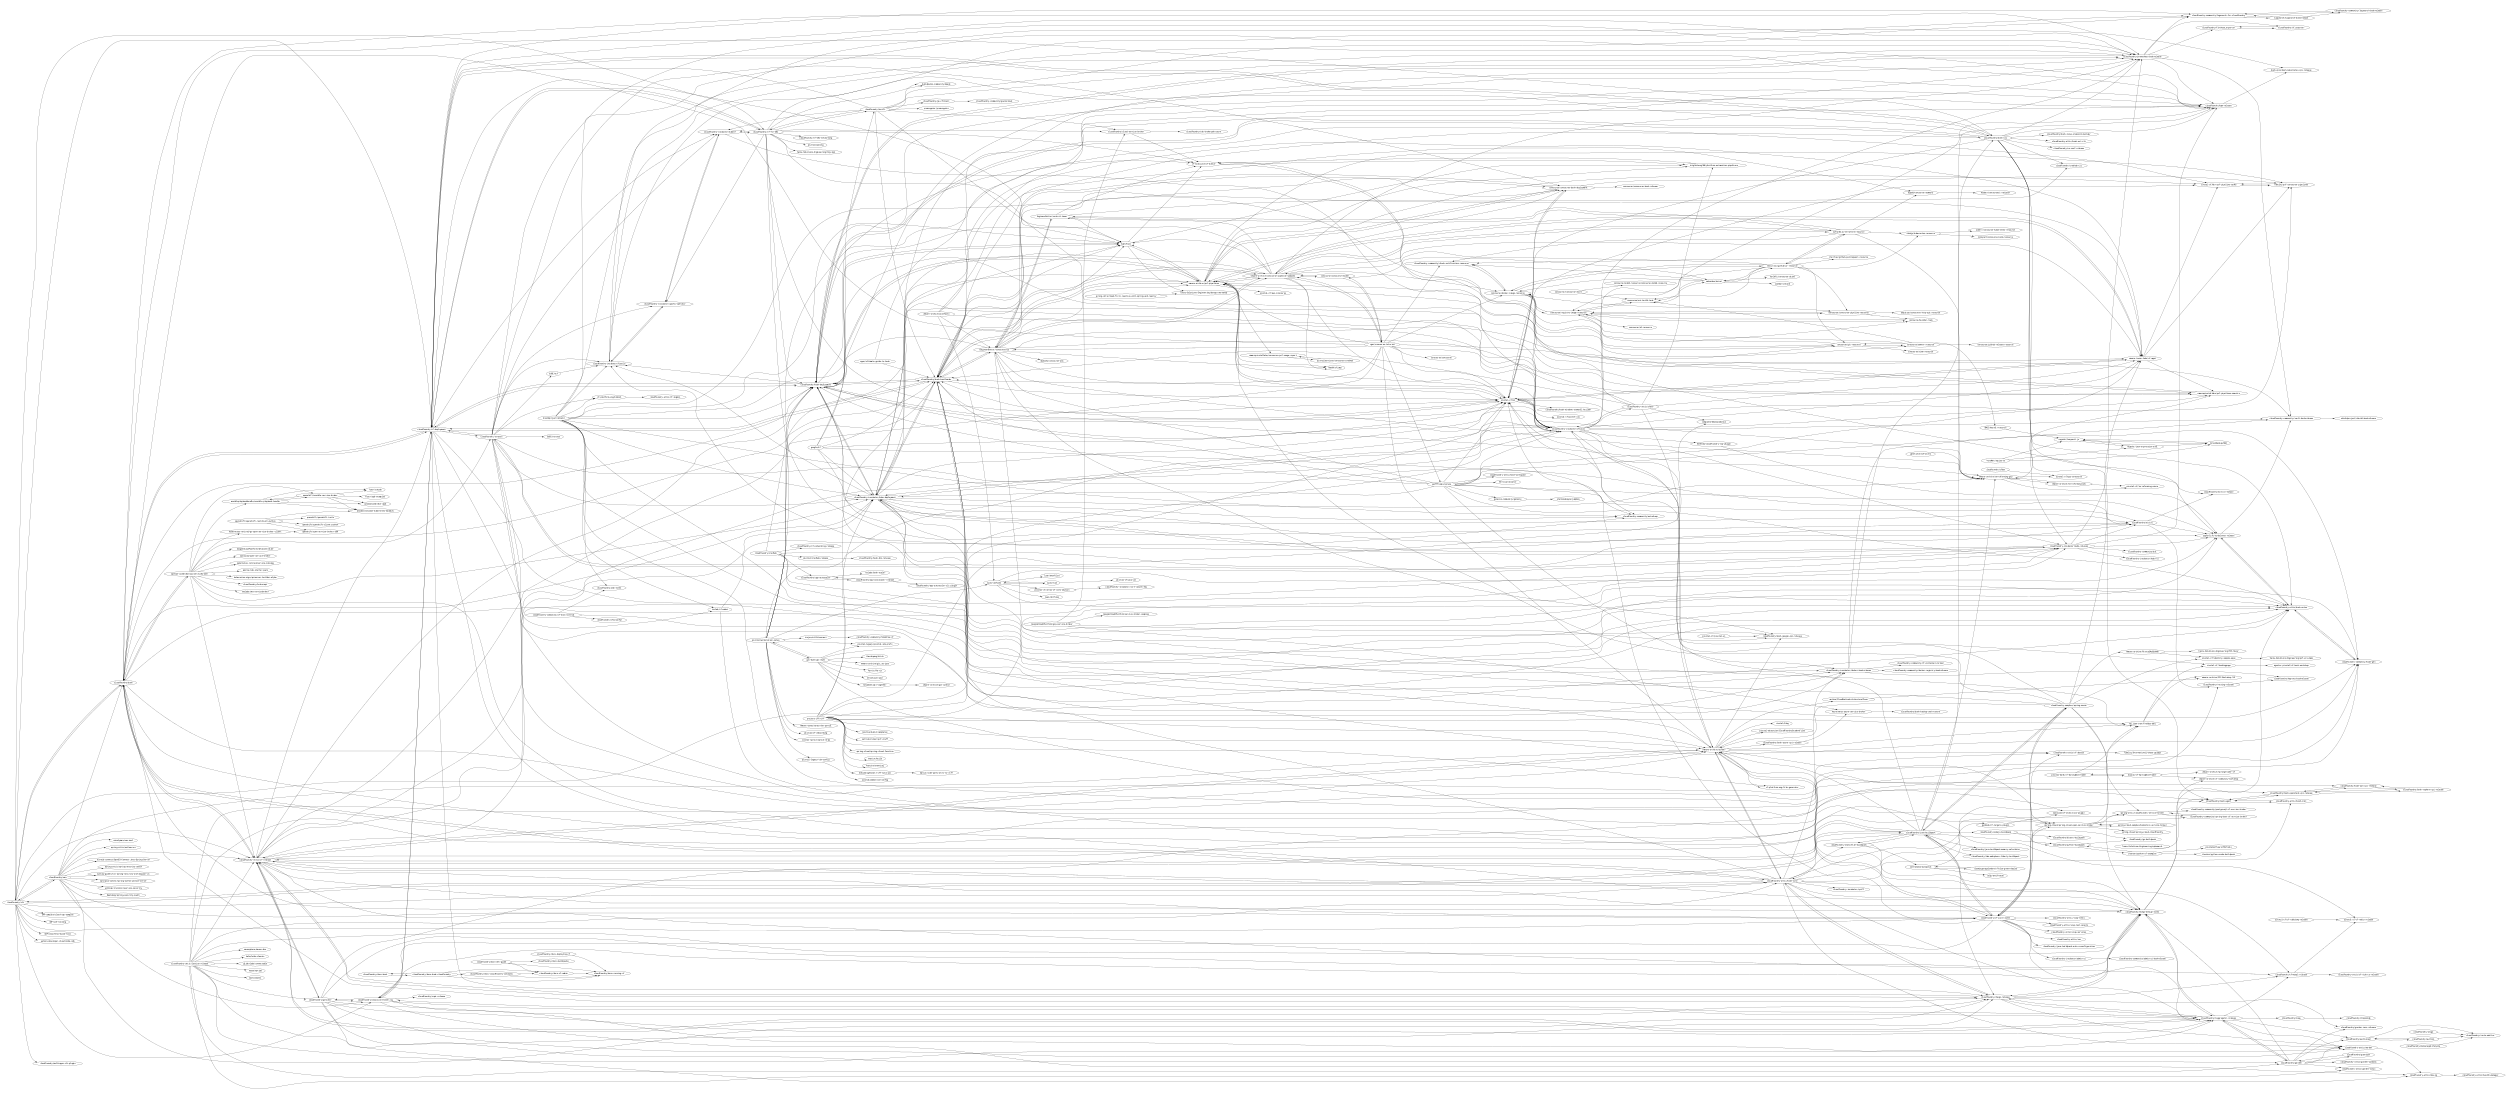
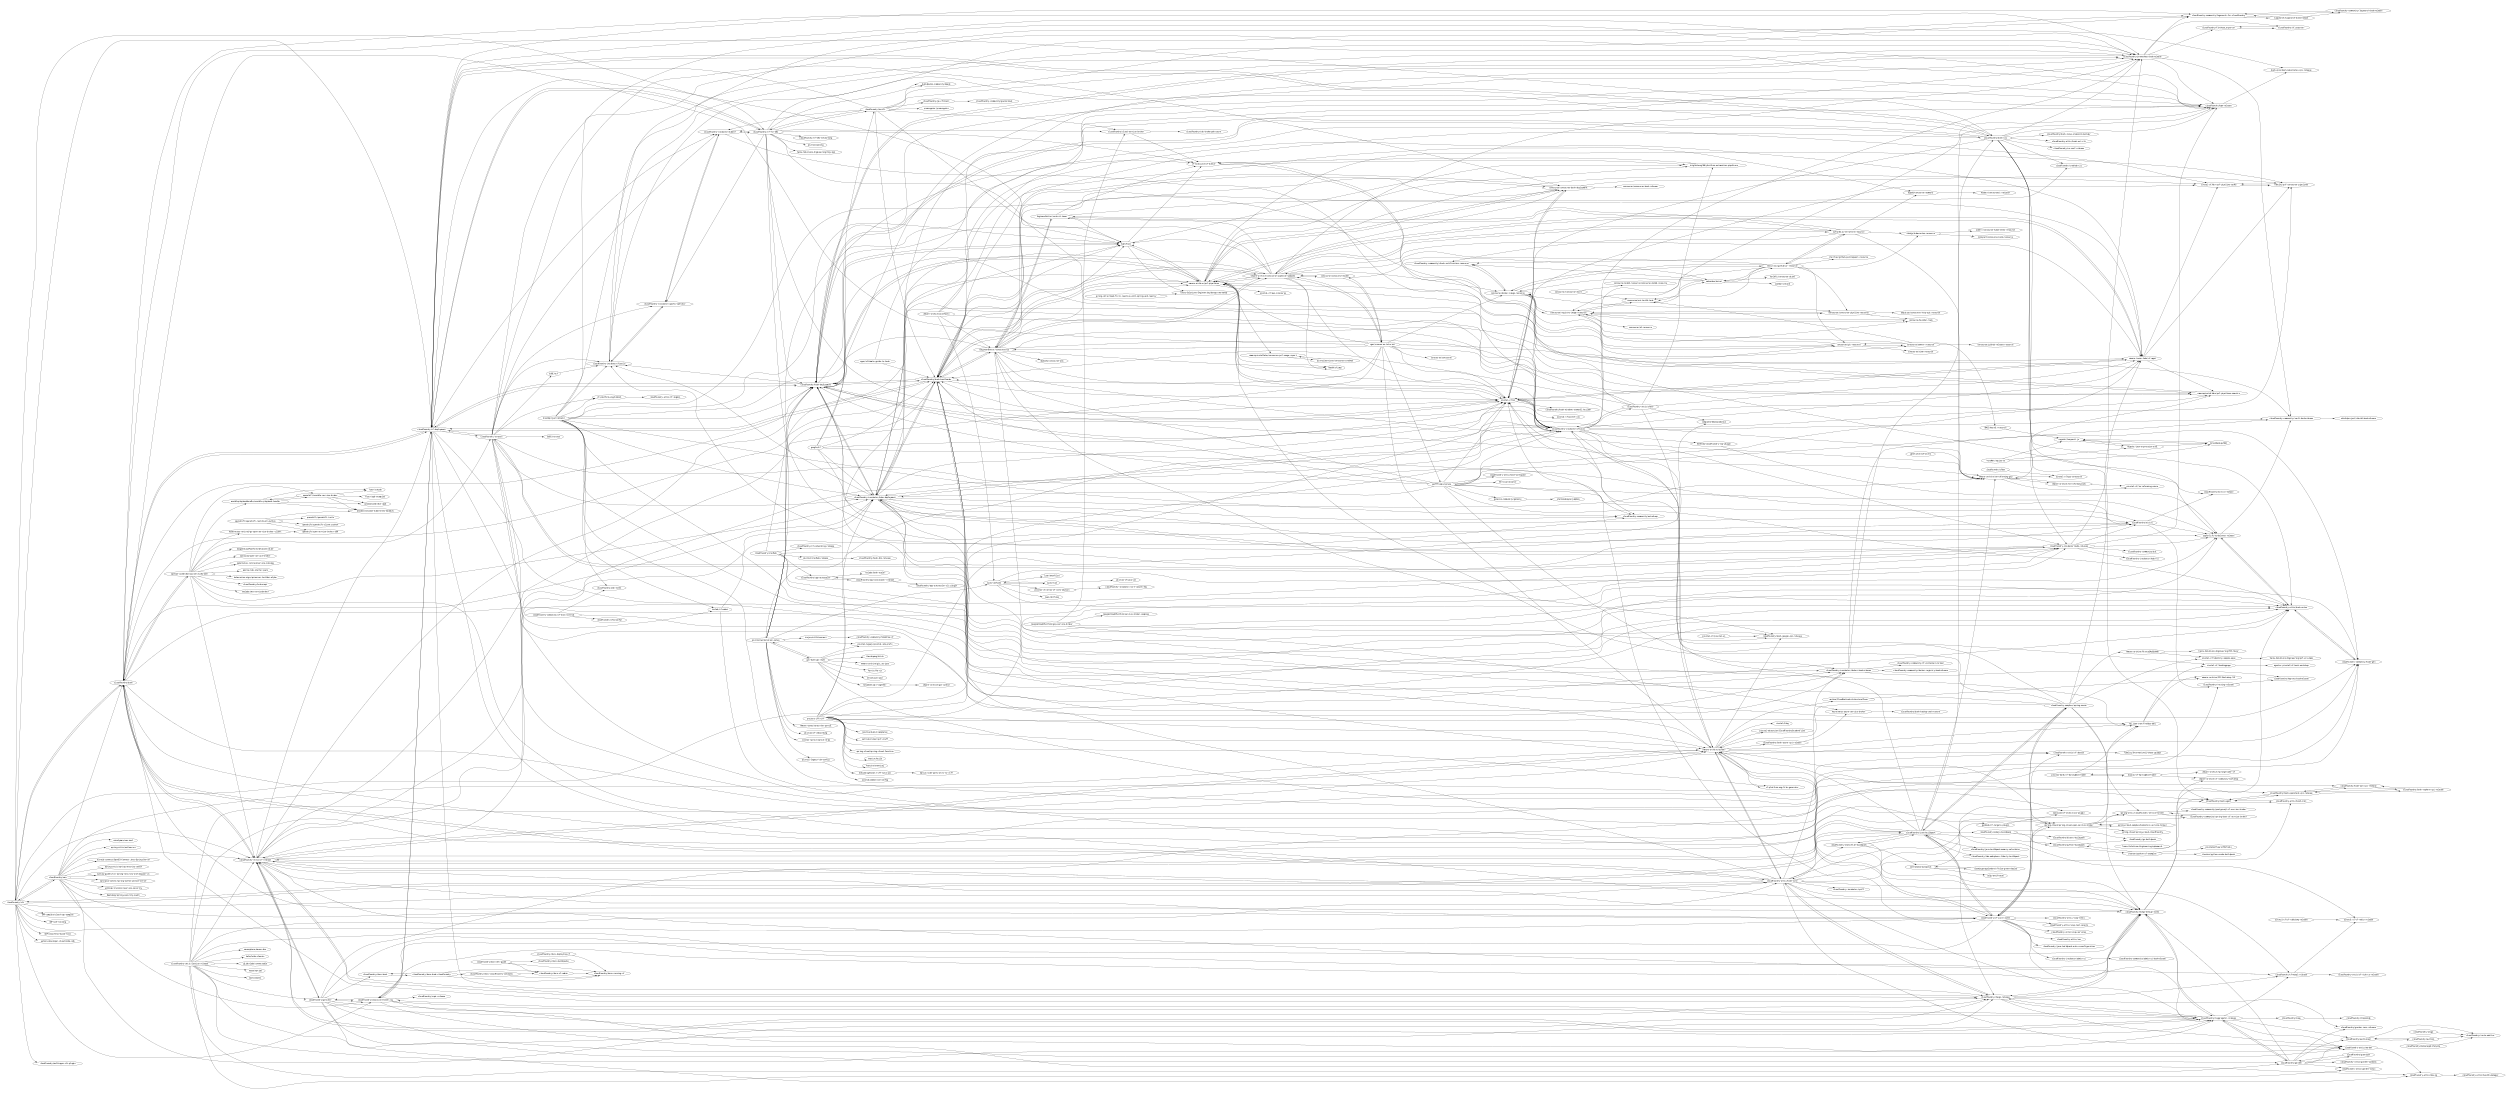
edge "egen/concourse-tutorial" -> "cloudfoundry-community/slack-notification-resource": removed
edge "cloudfoundry/gorouter" -> "cloudfoundry/docs-bosh": added
